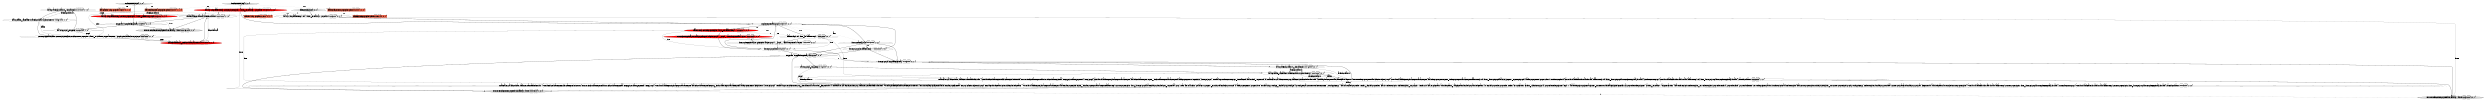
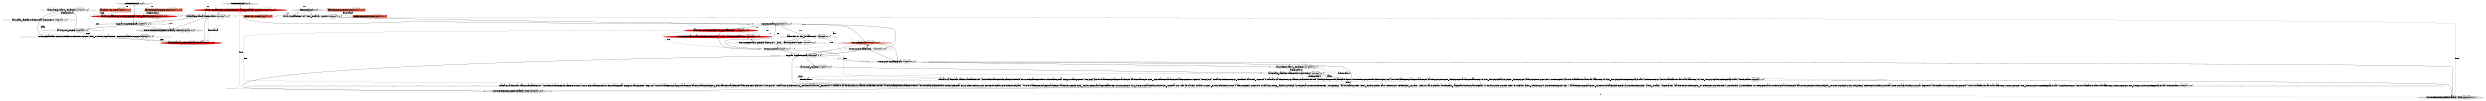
edge "deleteConsumerGroups['0', '0', '1']" -> "DeleteConsumerGroupsOptions options@@@2@@@['0', '0', '1']": label "true" -> "findCoordinatorCall"
node "!futures.containsKey(groupId)@@@10@@@['1', '0', '1']": fillcolor white -> tomato
